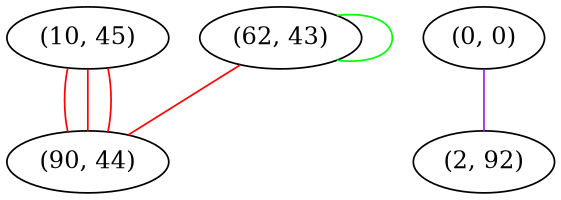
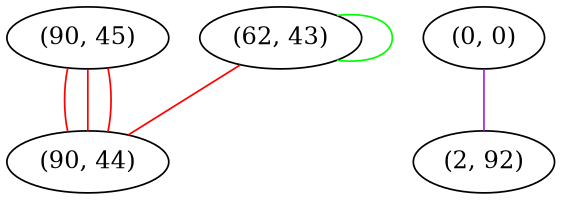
node "(10, 45)": label "(10, 45)" -> "(90, 45)"
